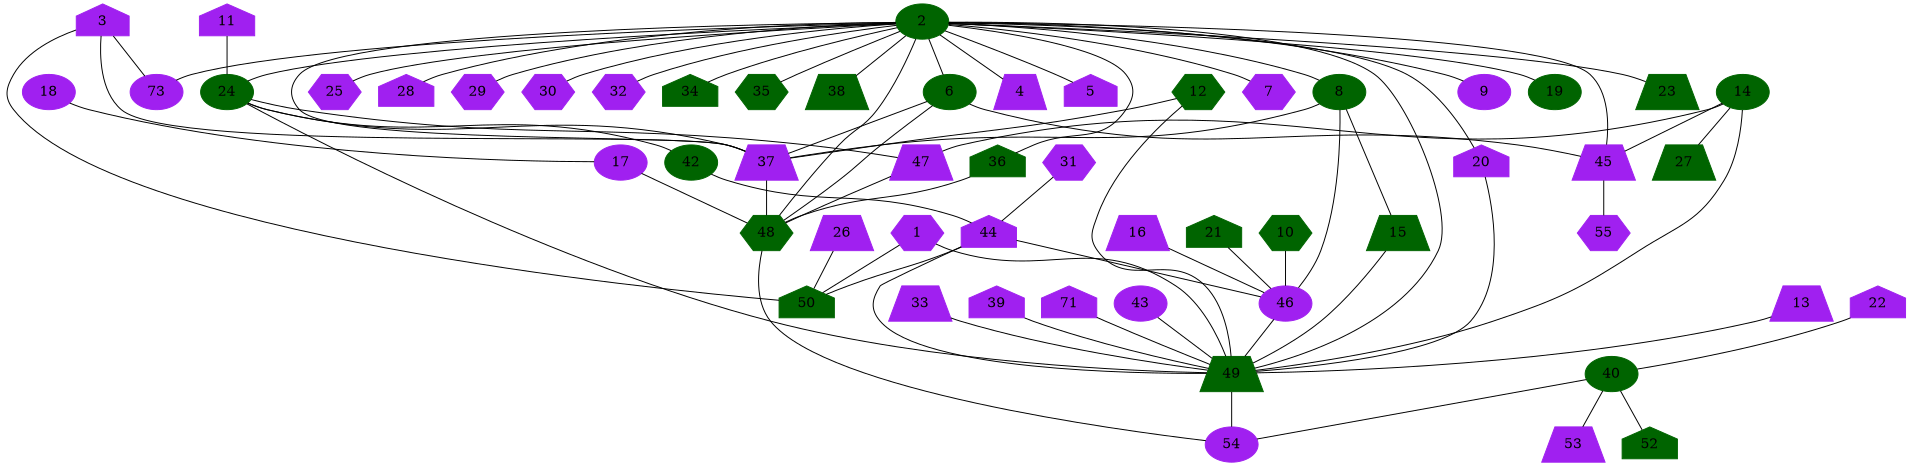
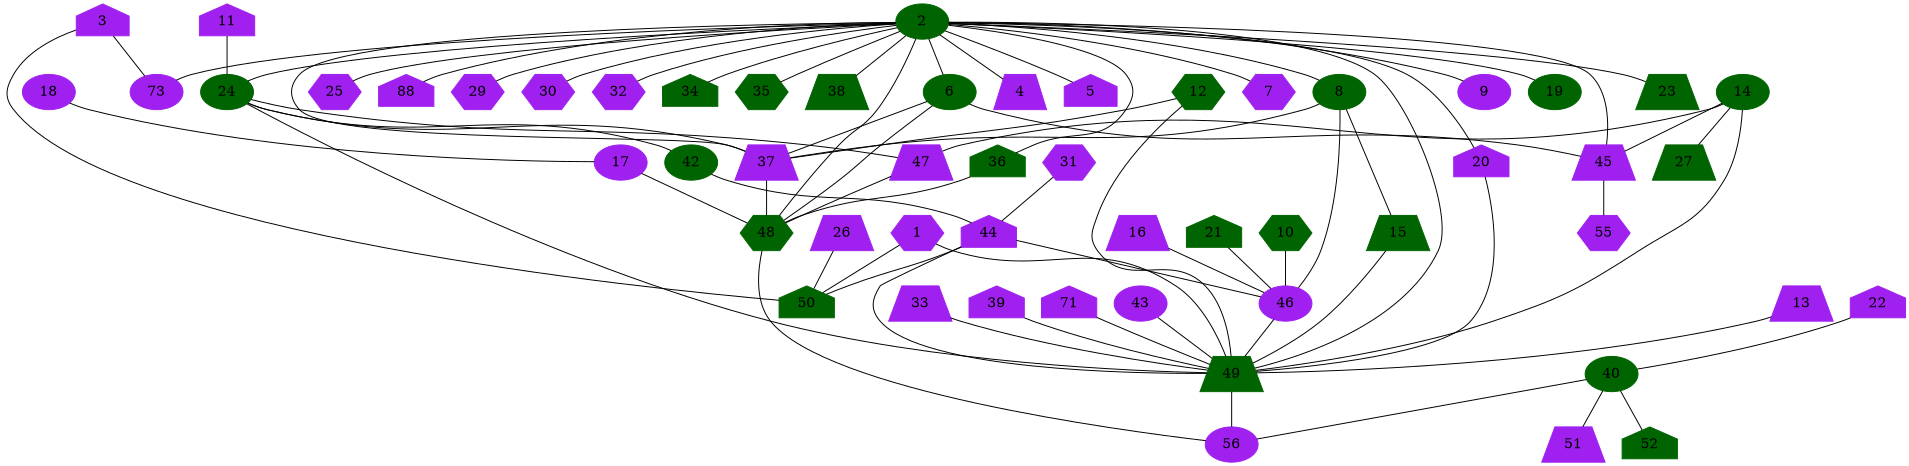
node "28": label "28" -> "88"
edge "3" -- "37": removed
node "54": label "54" -> "56"
node "53": label "53" -> "51"
